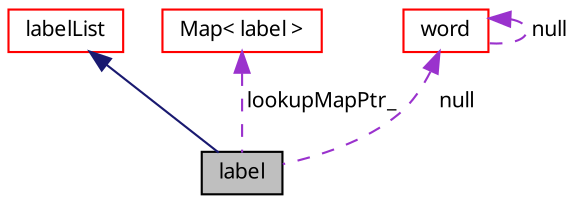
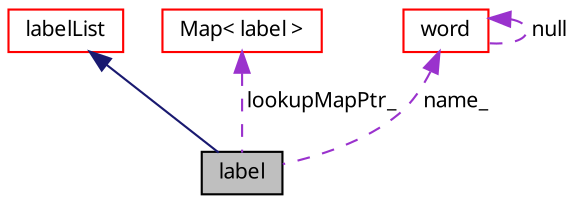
edge "label" -> "word": label " null" -> " name_"
